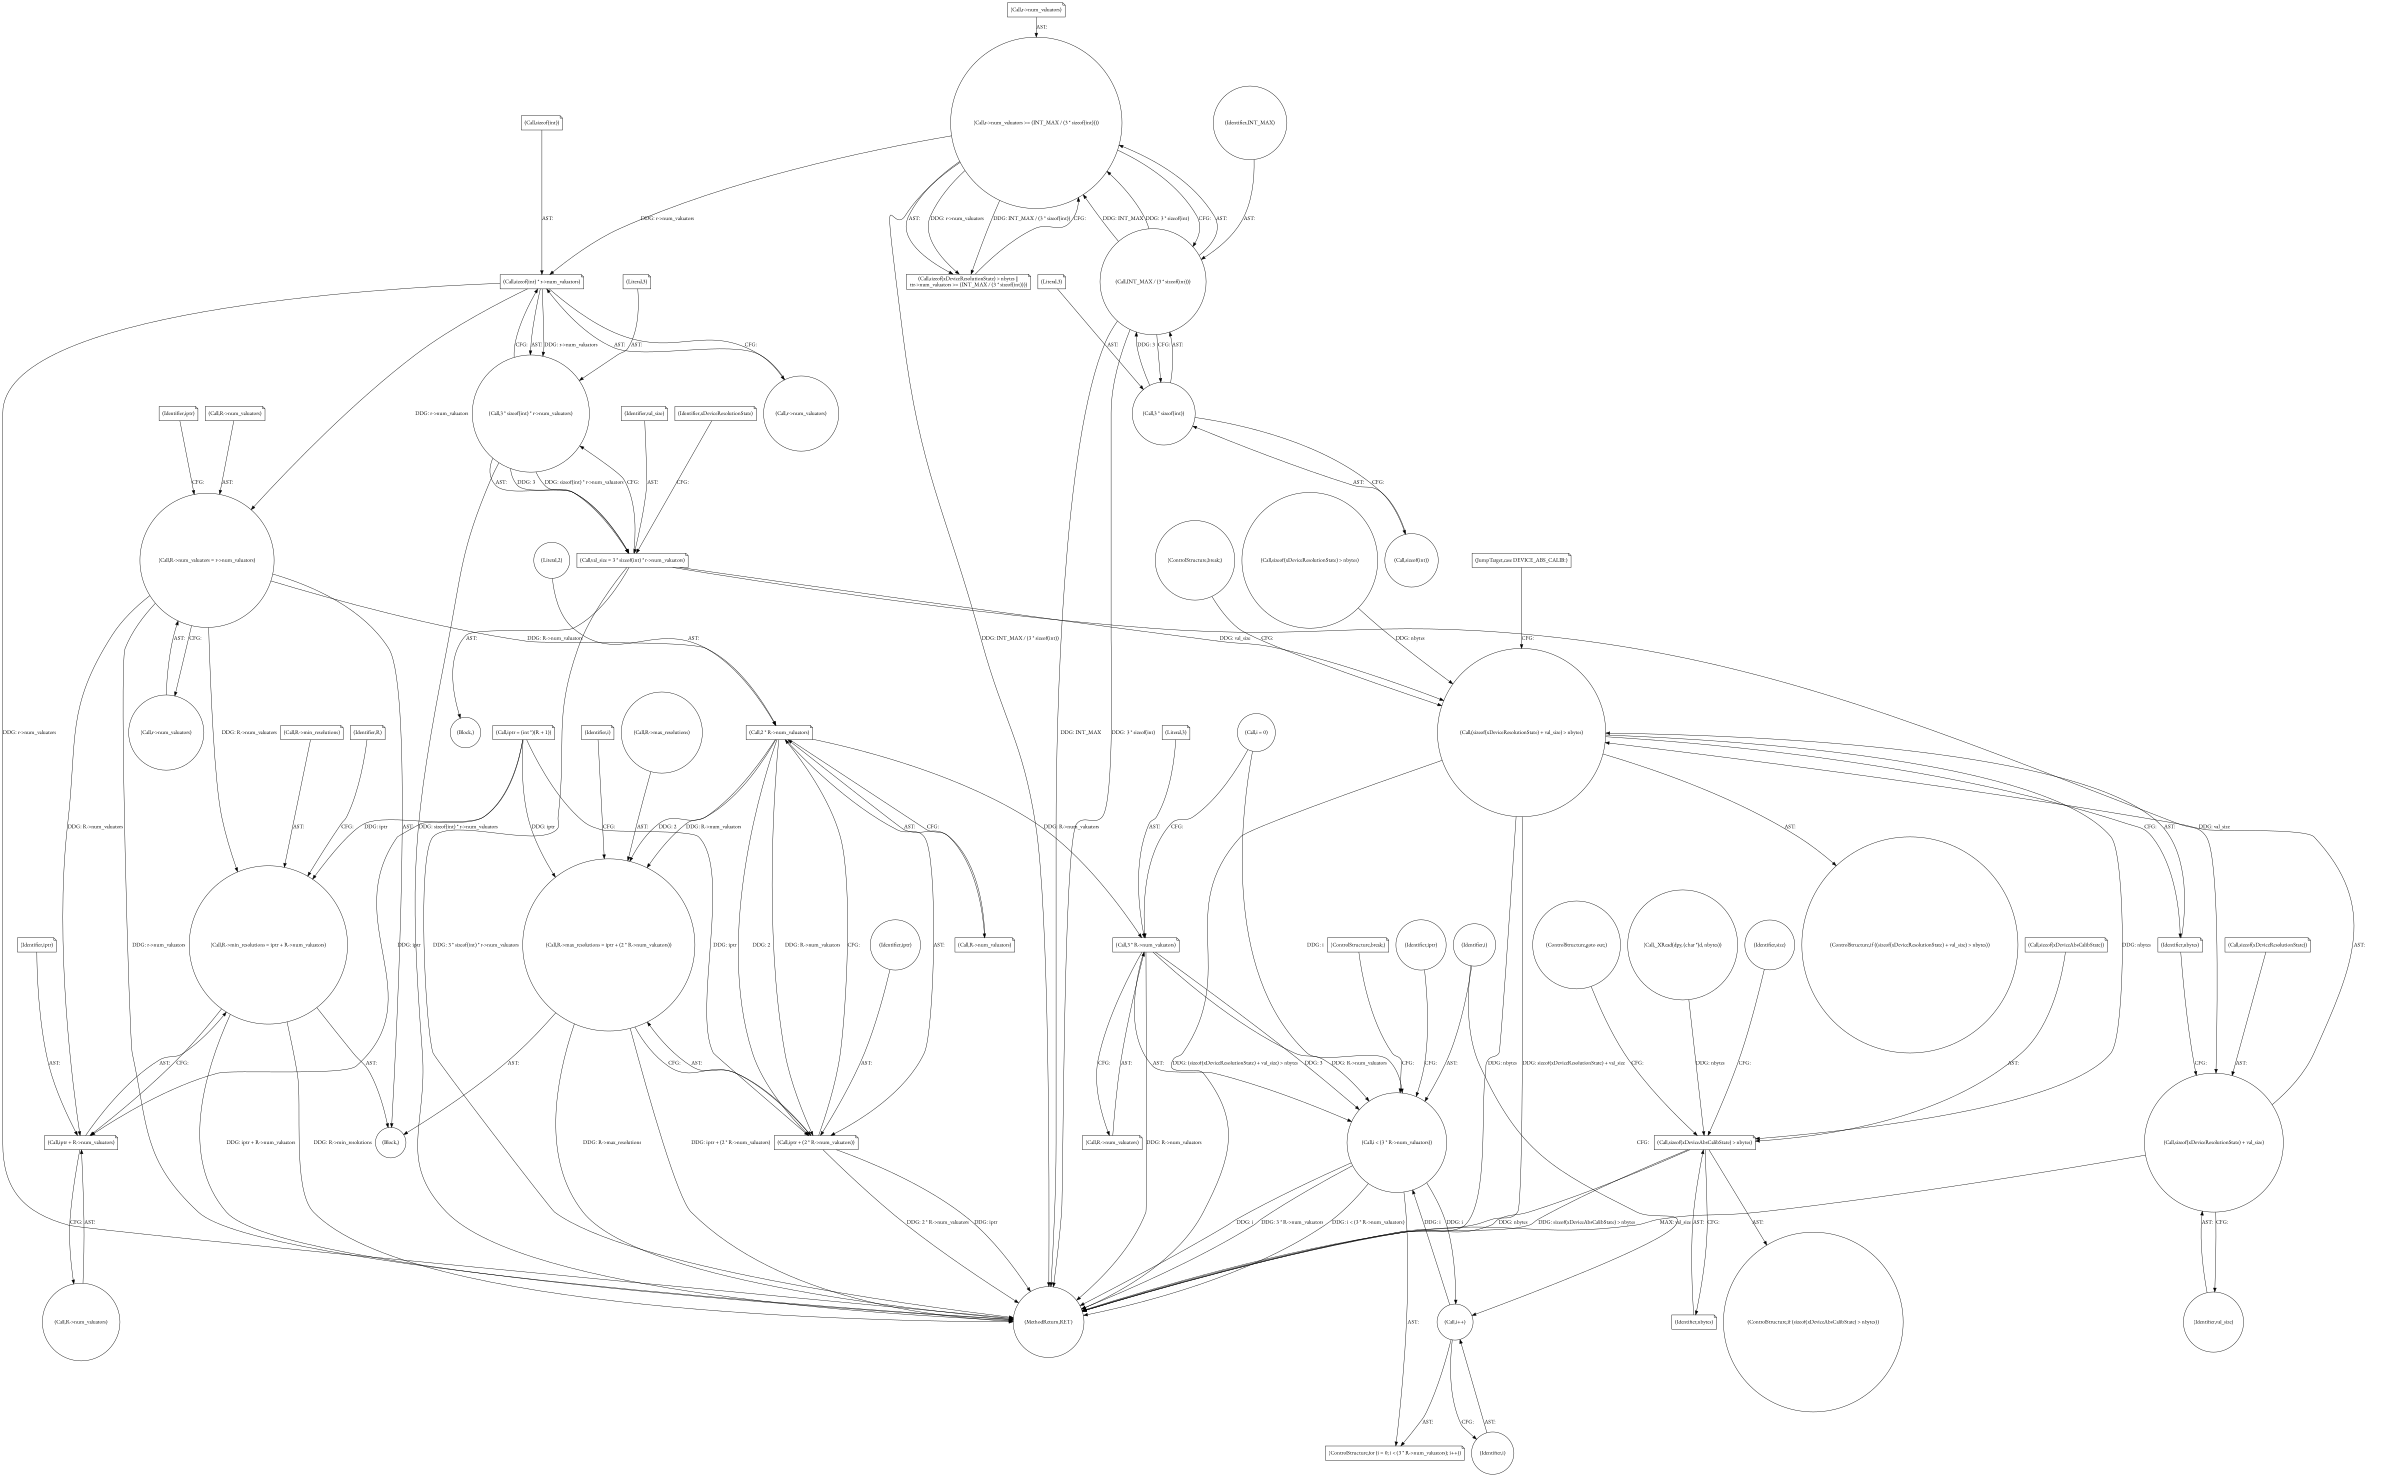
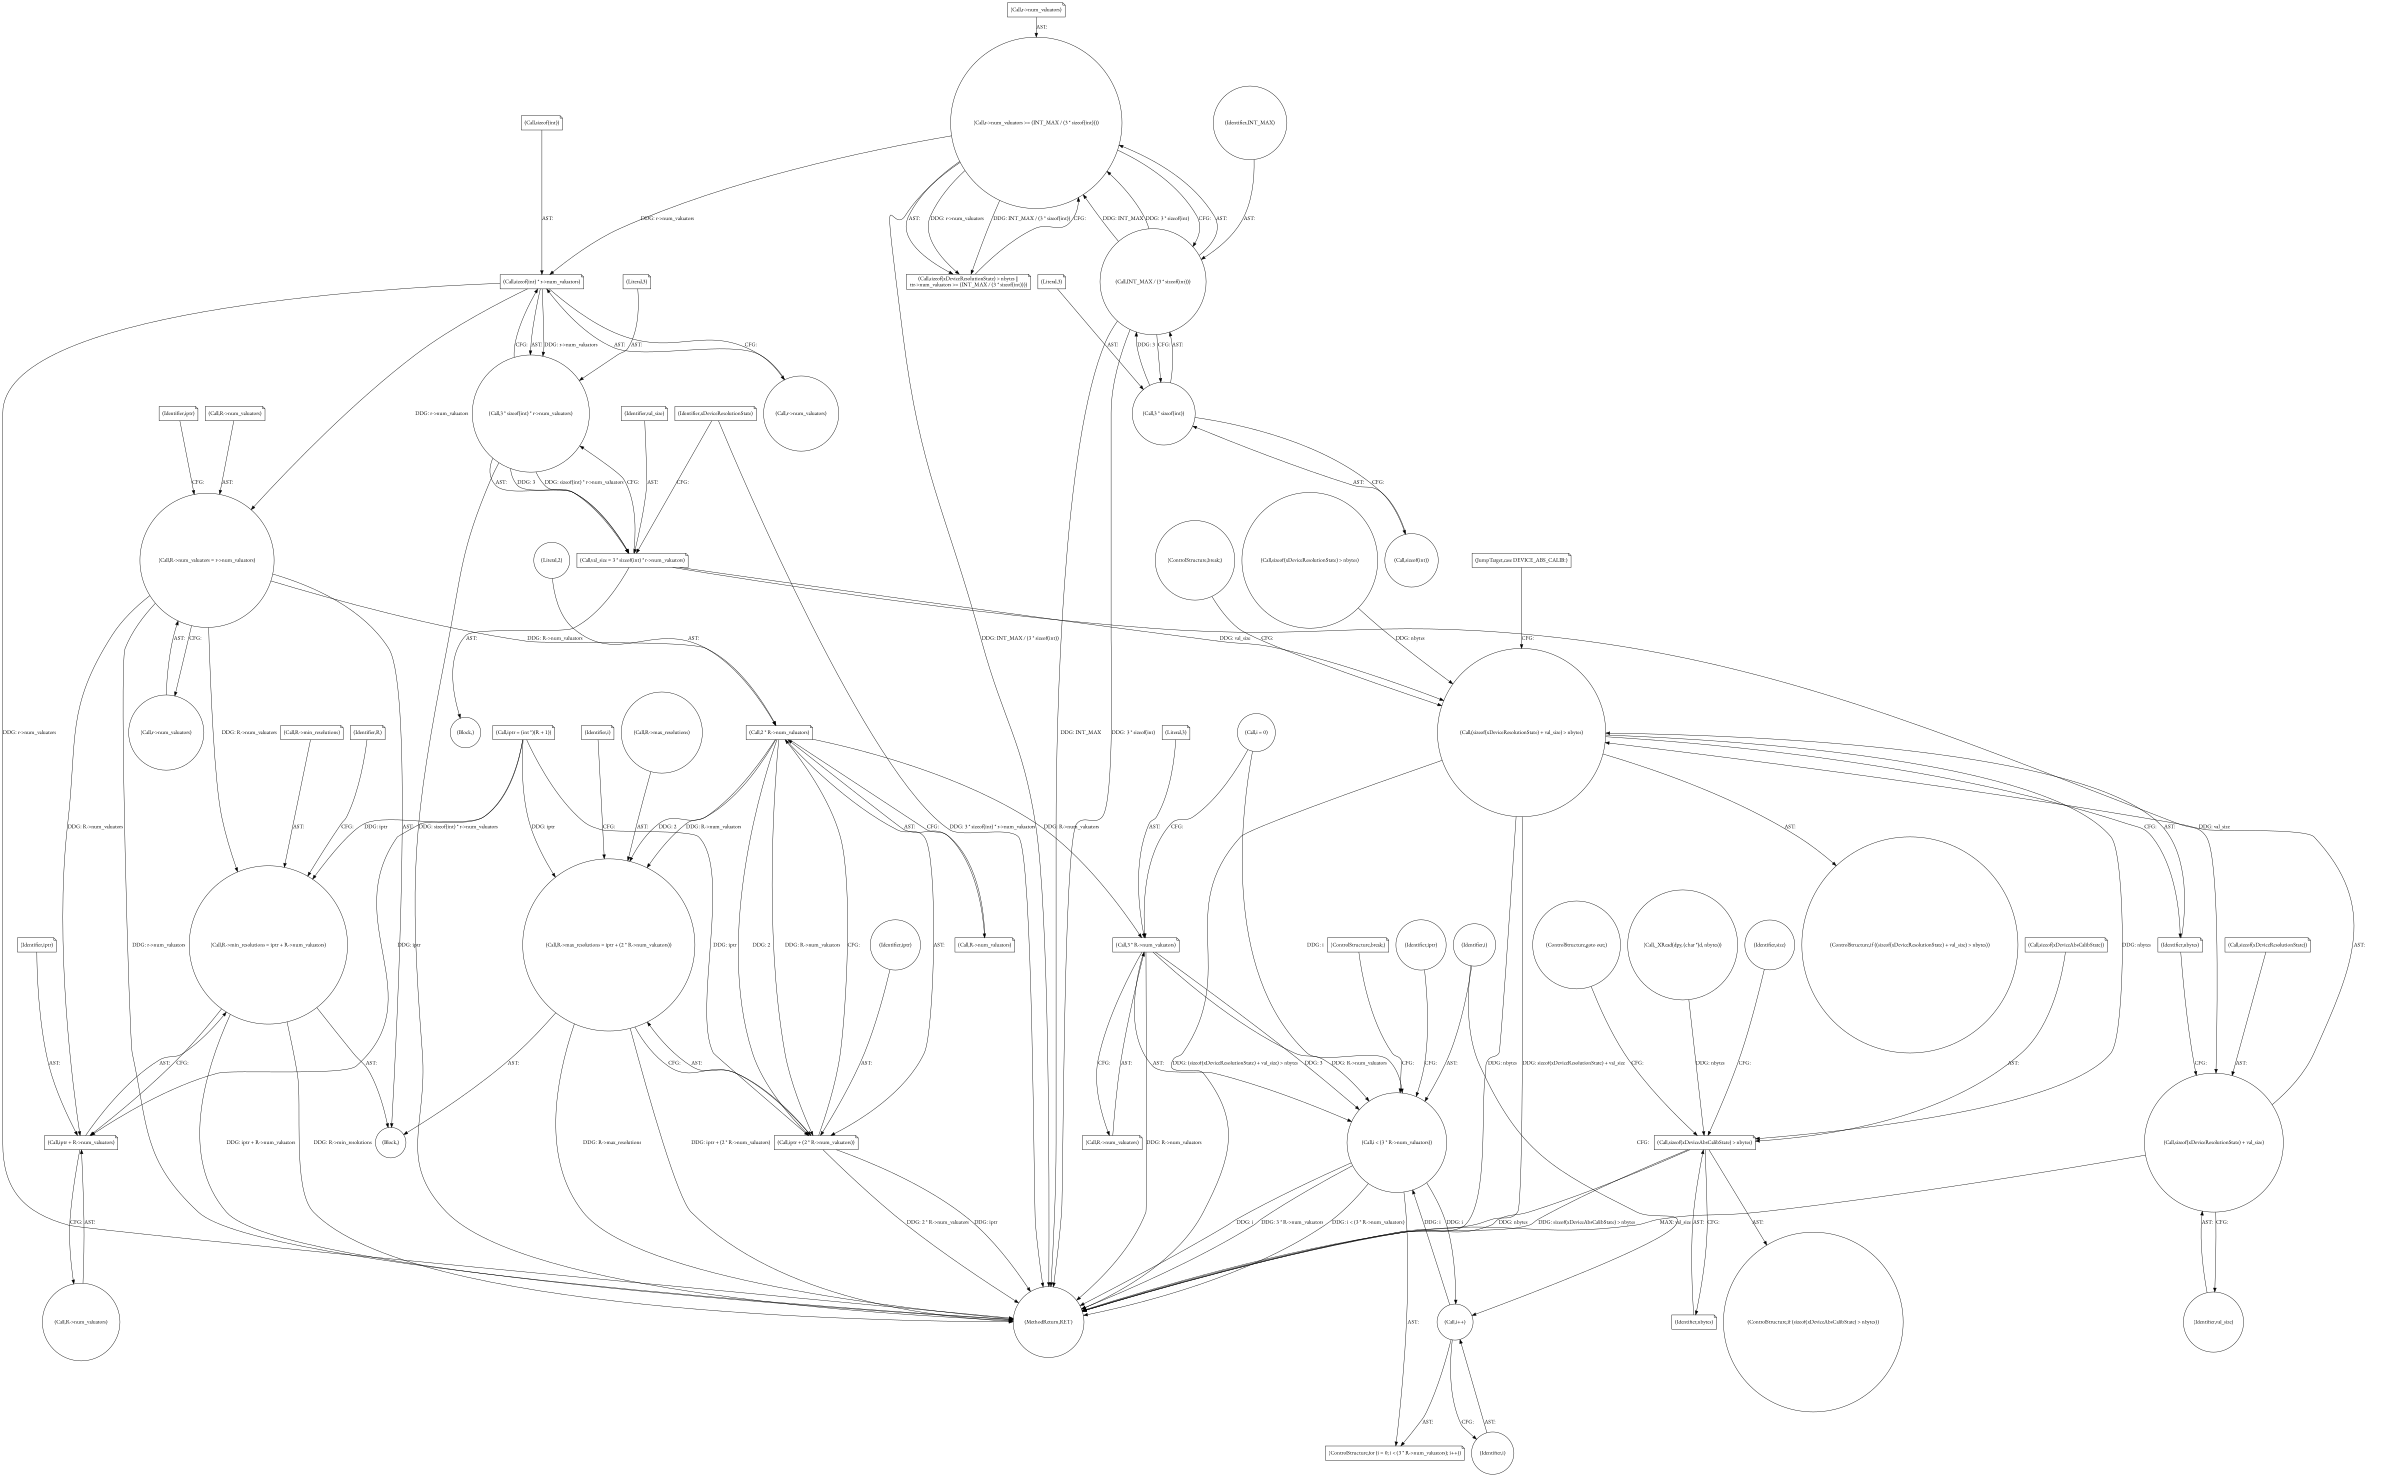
edge "(Call,val_size = 3 * sizeof(int) * r->num_valuators)" -> "(MethodReturn,RET)": now "(Identifier,xDeviceResolutionState)" -> "(MethodReturn,RET)"
